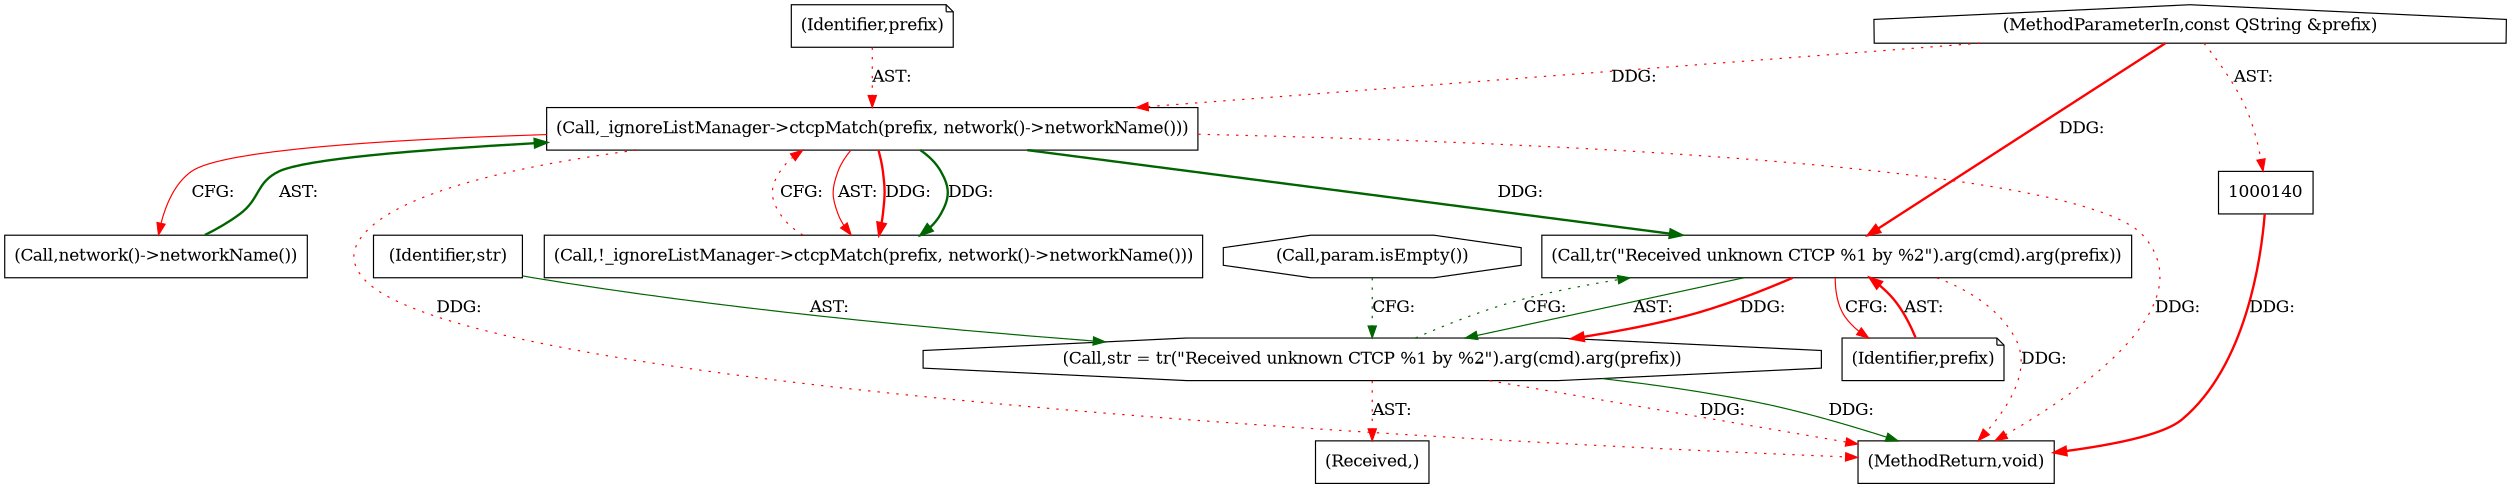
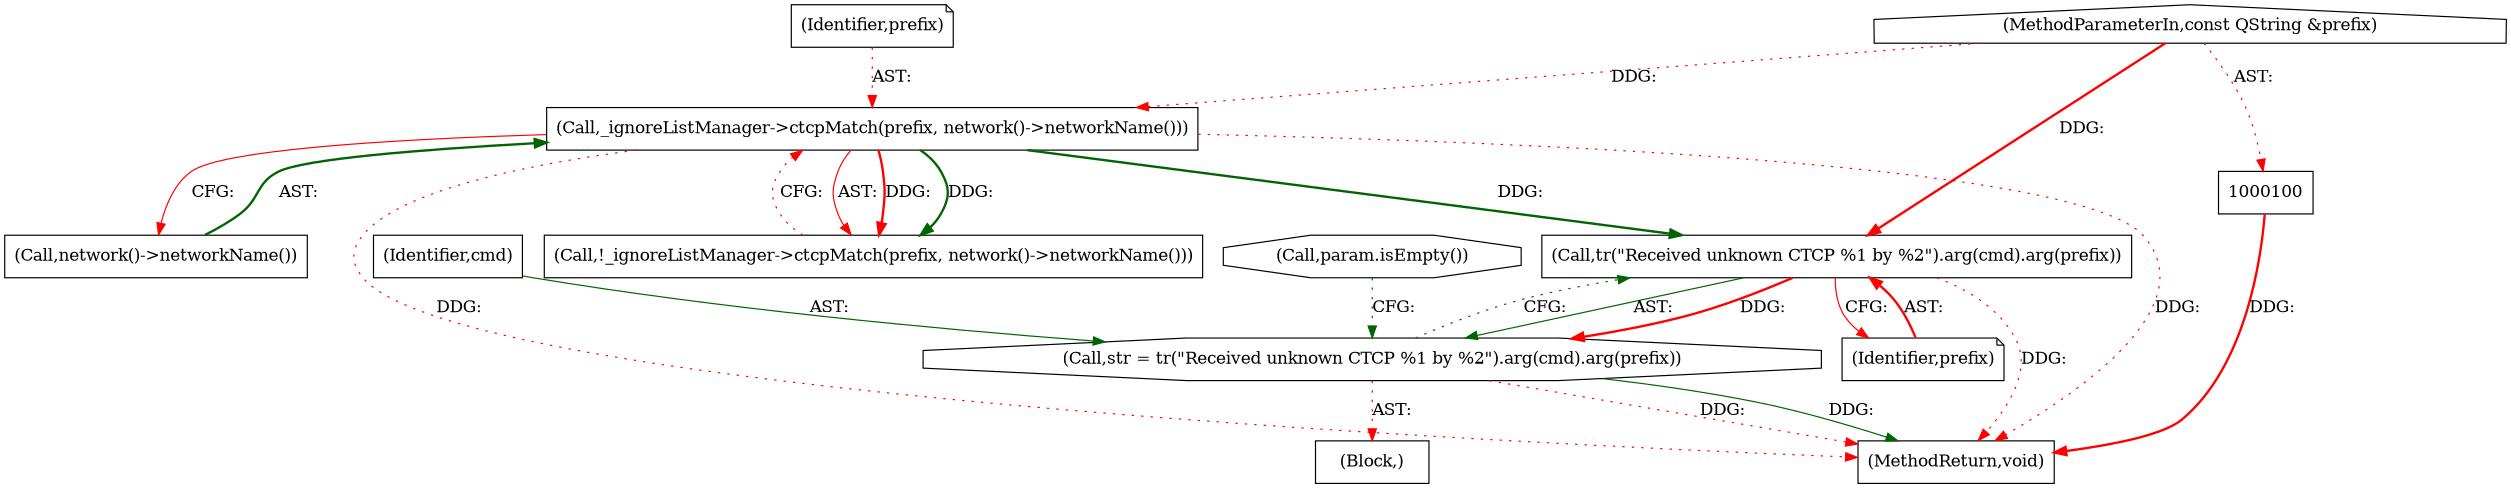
node "1000140": label "1000140" -> "1000100"
node "(Identifier,str)": label "(Identifier,str)" -> "(Identifier,cmd)"
node "(Received,)": label "(Received,)" -> "(Block,)"
